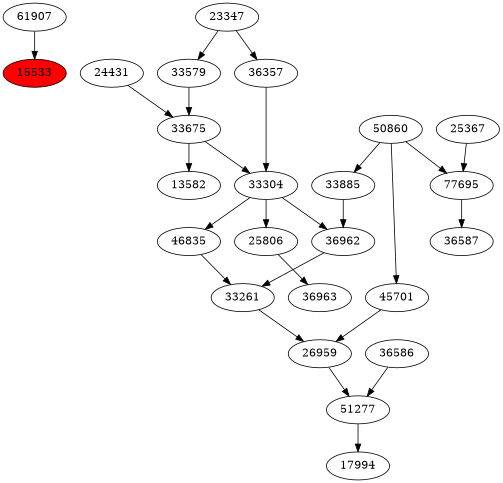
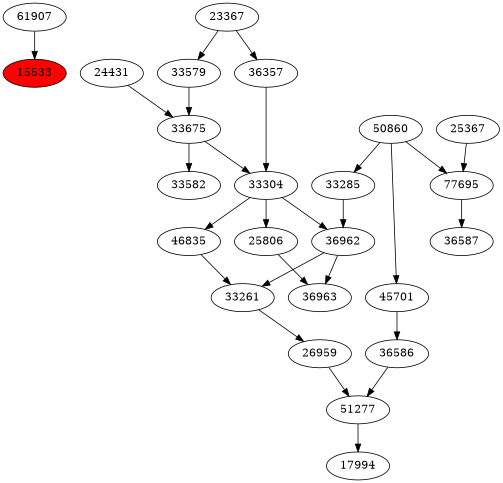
node "23347": label "23347" -> "23367"
node "13582": label "13582" -> "33582"
node "33885": label "33885" -> "33285"
edge "36962" -> "36963": added
edge "45701" -> "26959": now "45701" -> "36586"
